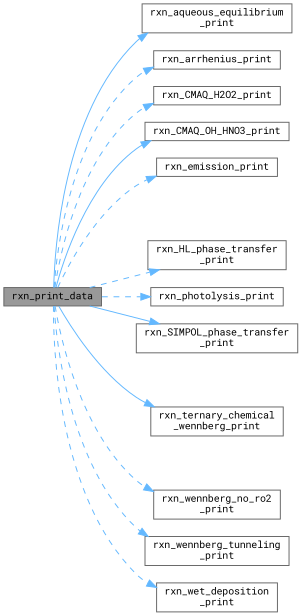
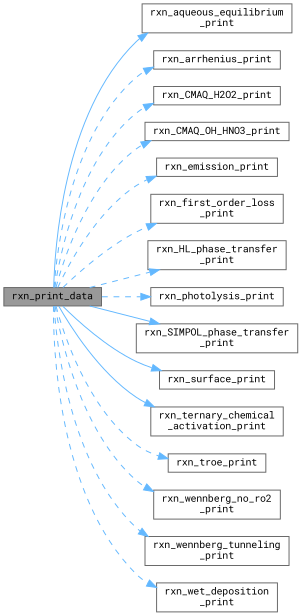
edge "rxn_print_data" -> "rxn_CMAQ_OH_HNO3_print": style solid -> dashed
node "rxn_first_order_loss _print": added
node "rxn_surface_print": added
node "rxn_ternary_chemical _wennberg_print": label "rxn_ternary_chemical _wennberg_print" -> "rxn_ternary_chemical _activation_print"
node "rxn_troe_print": added
